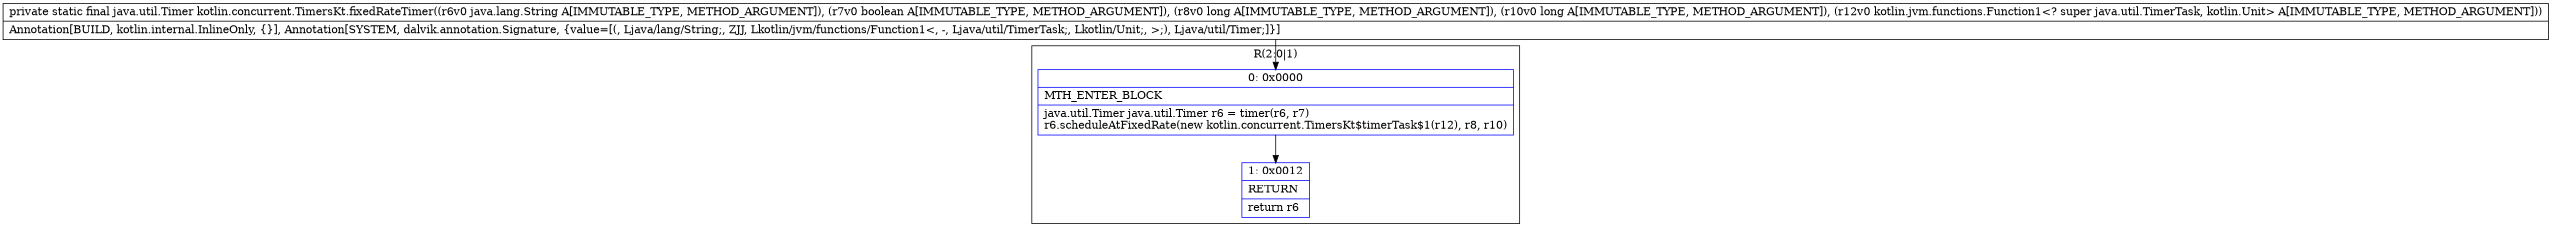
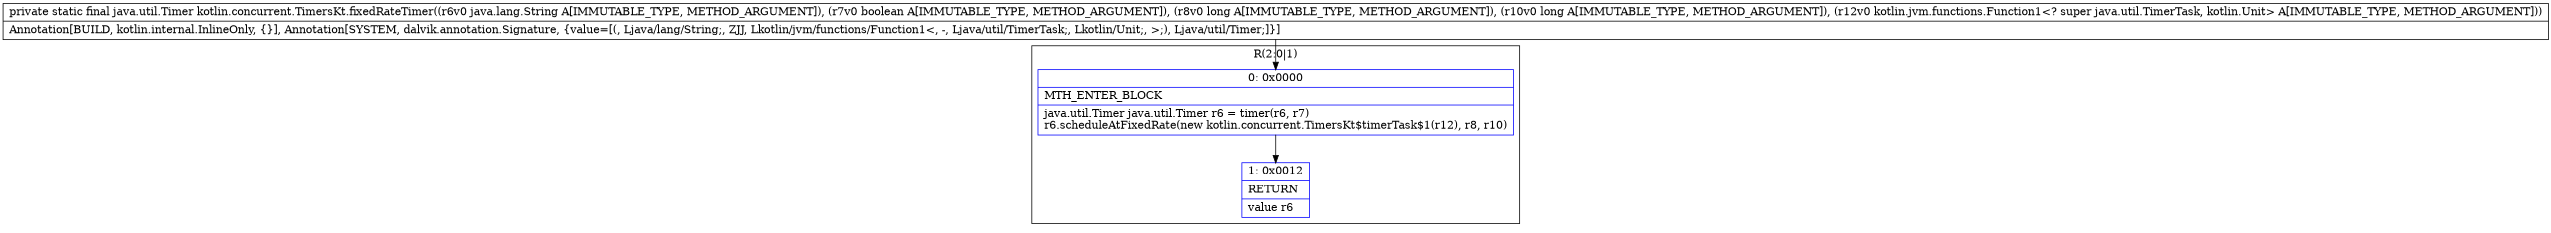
node "1: 0x0012": text "return r6" -> "value r6"
